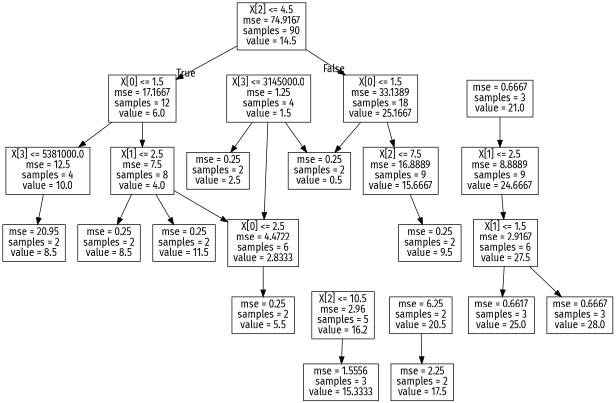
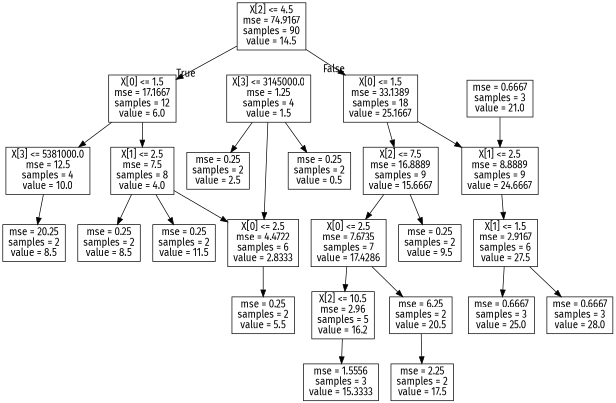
edge "X[0] <= 1.5 mse = 33.1389 samples = 18 value = 25.1667" -> "mse = 0.25 samples = 2 value = 0.5": now "X[0] <= 1.5 mse = 33.1389 samples = 18 value = 25.1667" -> "X[1] <= 2.5 mse = 8.8889 samples = 9 value = 24.6667"
node "mse = 20.95 samples = 2 value = 8.5": label "mse = 20.95 samples = 2 value = 8.5" -> "mse = 20.25 samples = 2 value = 8.5"
node "X[0] <= 2.5 mse = 7.6735 samples = 7 value = 17.4286": added
node "mse = 0.6617 samples = 3 value = 25.0": label "mse = 0.6617 samples = 3 value = 25.0" -> "mse = 0.6667 samples = 3 value = 25.0"
